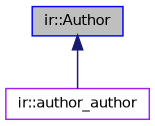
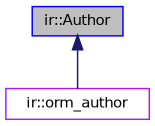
node "ir::author_author": label "ir::author_author" -> "ir::orm_author"
